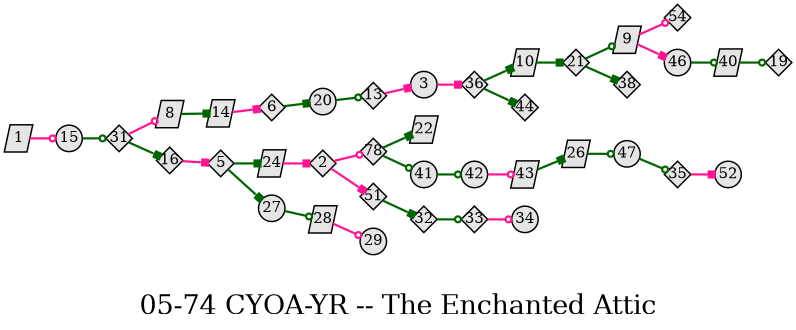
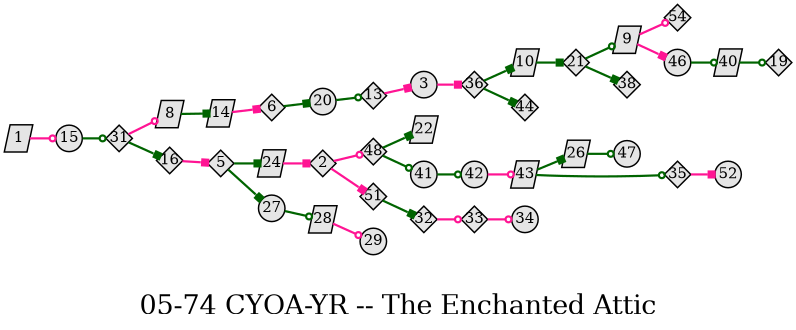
node "78": label "78" -> "48"
edge "47" -> "35": now "43" -> "35"
edge "32" -> "33": color darkgreen -> deeppink
